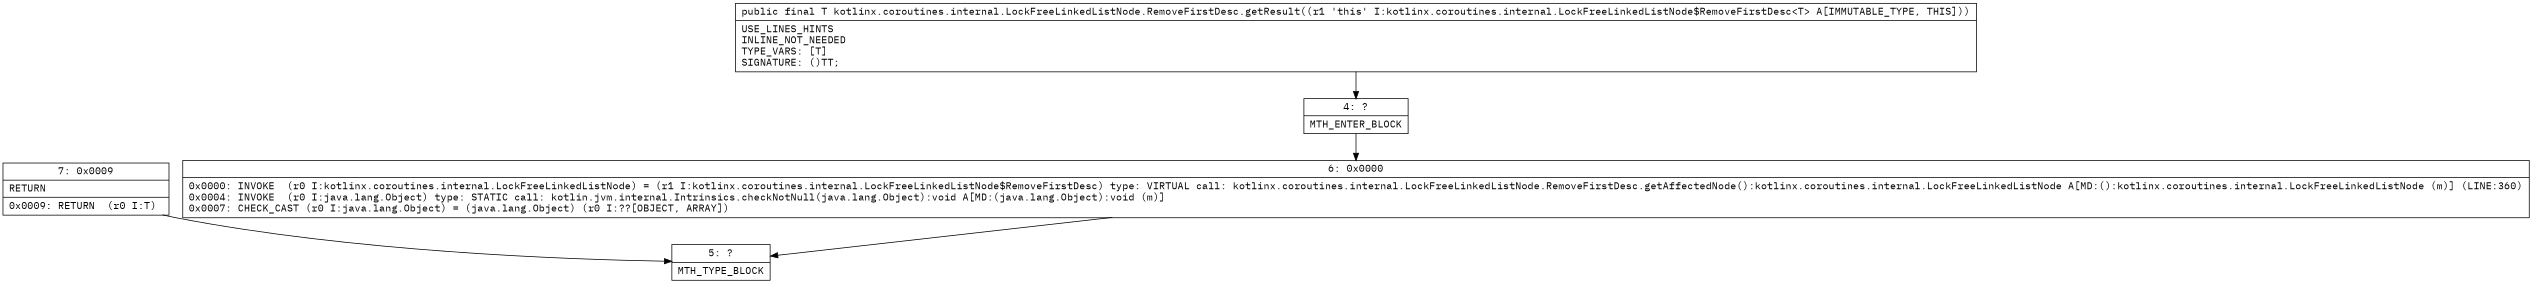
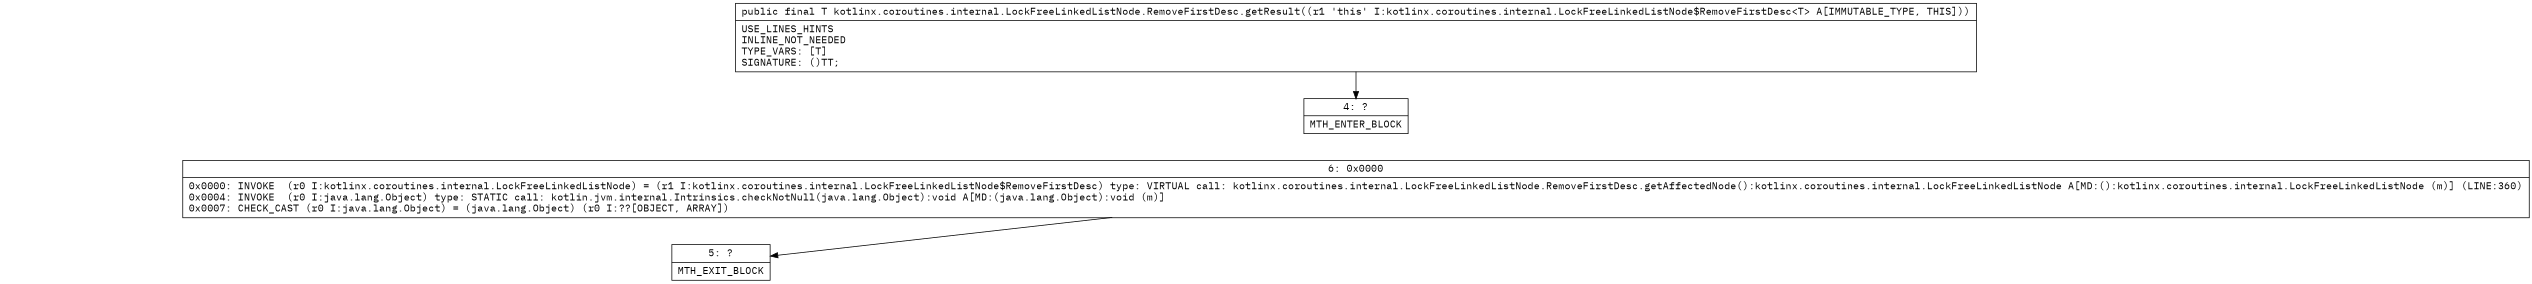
edge "4: ?" -> "6: 0x0000": removed
node "7: 0x0009": removed
node "5: ?": text "MTH_TYPE_BLOCK" -> "MTH_EXIT_BLOCK"
